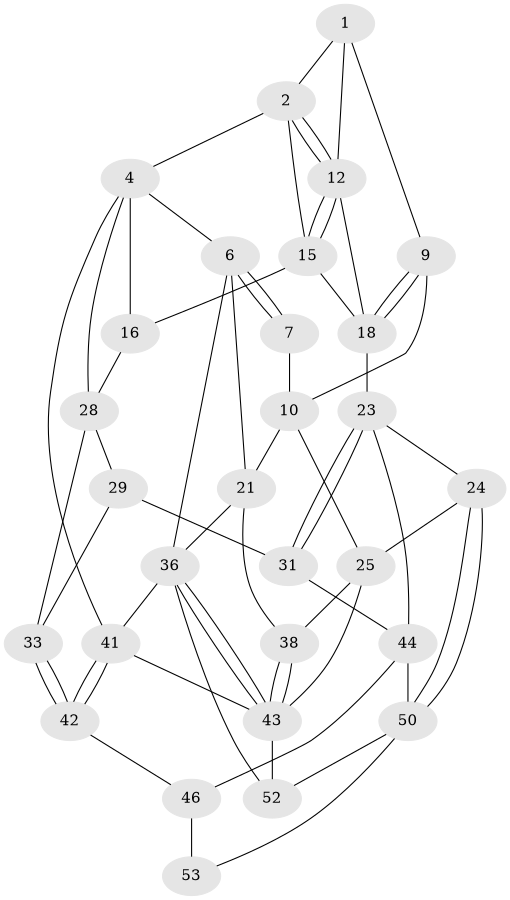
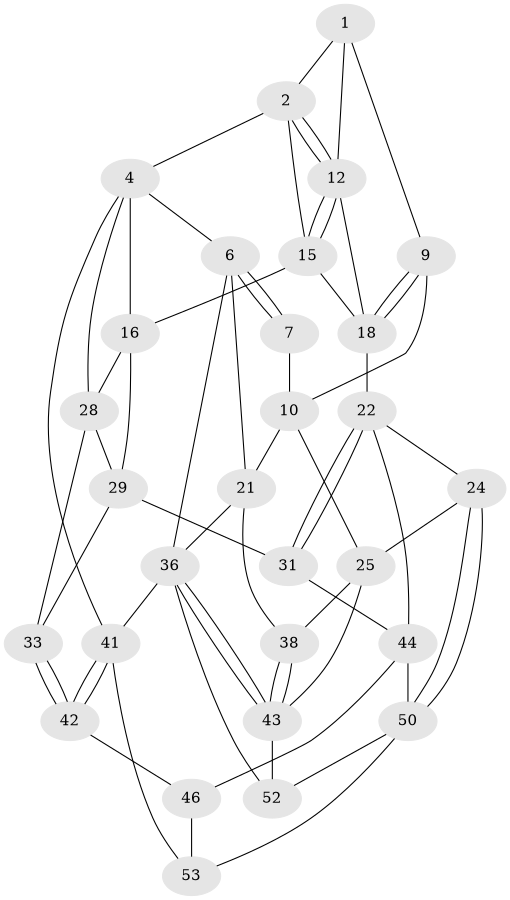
edge "16" -- "29": added
node "23": label "23" -> "22"
edge "41" -- "43": now "41" -- "53"
